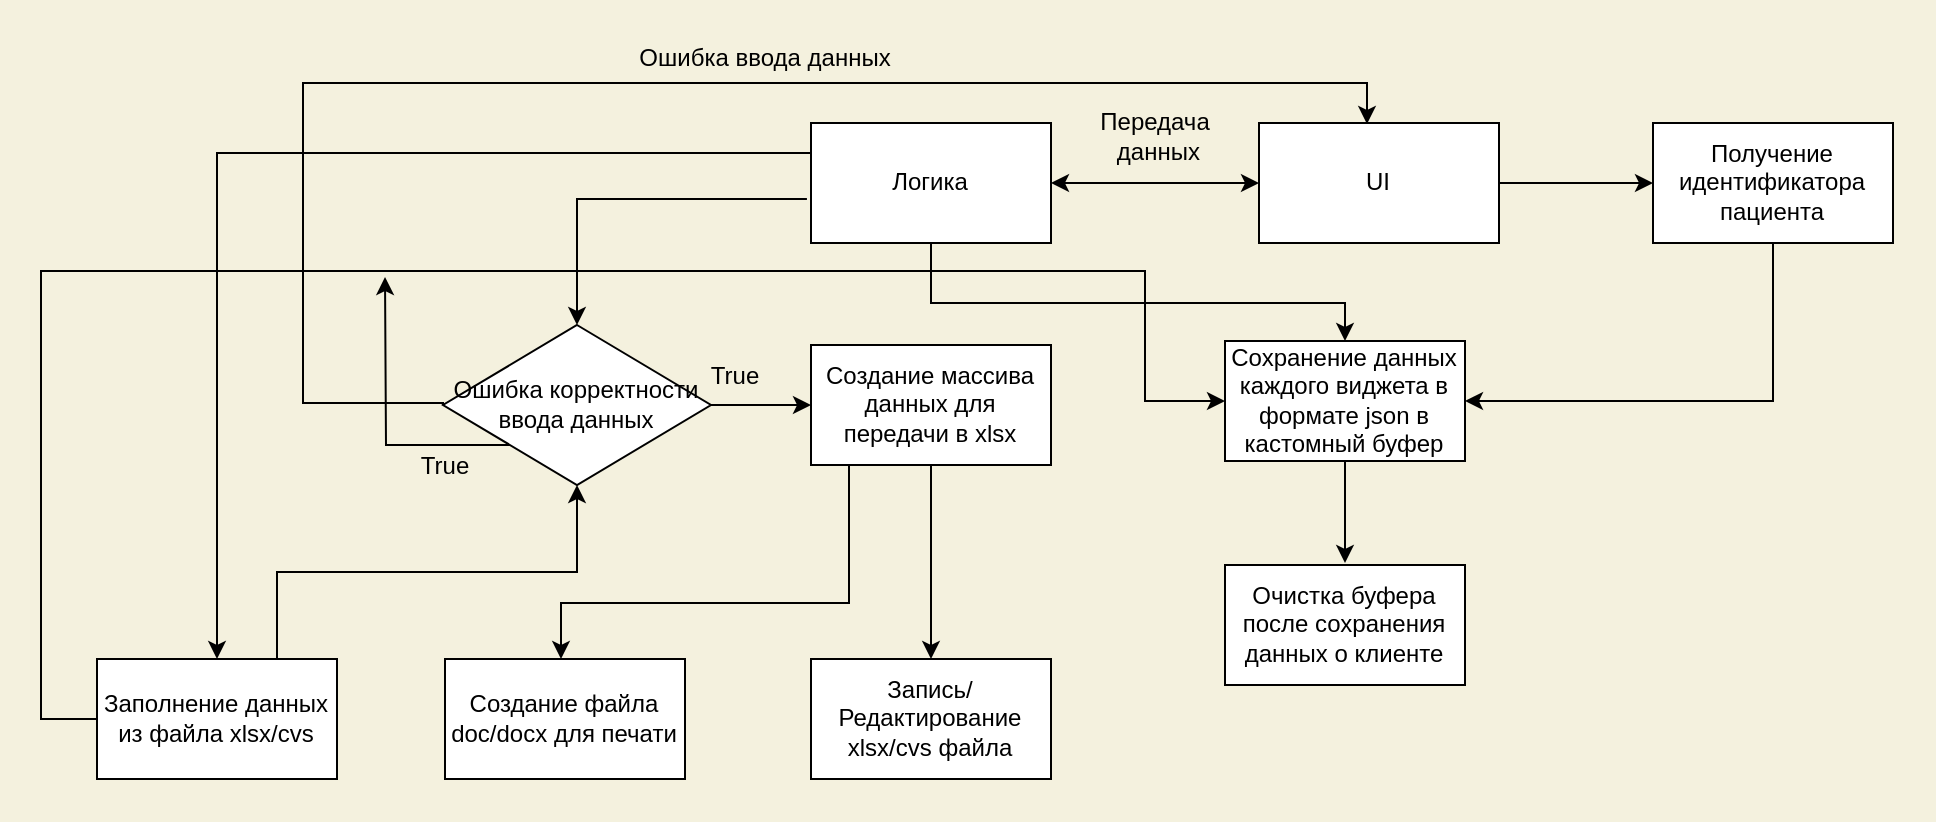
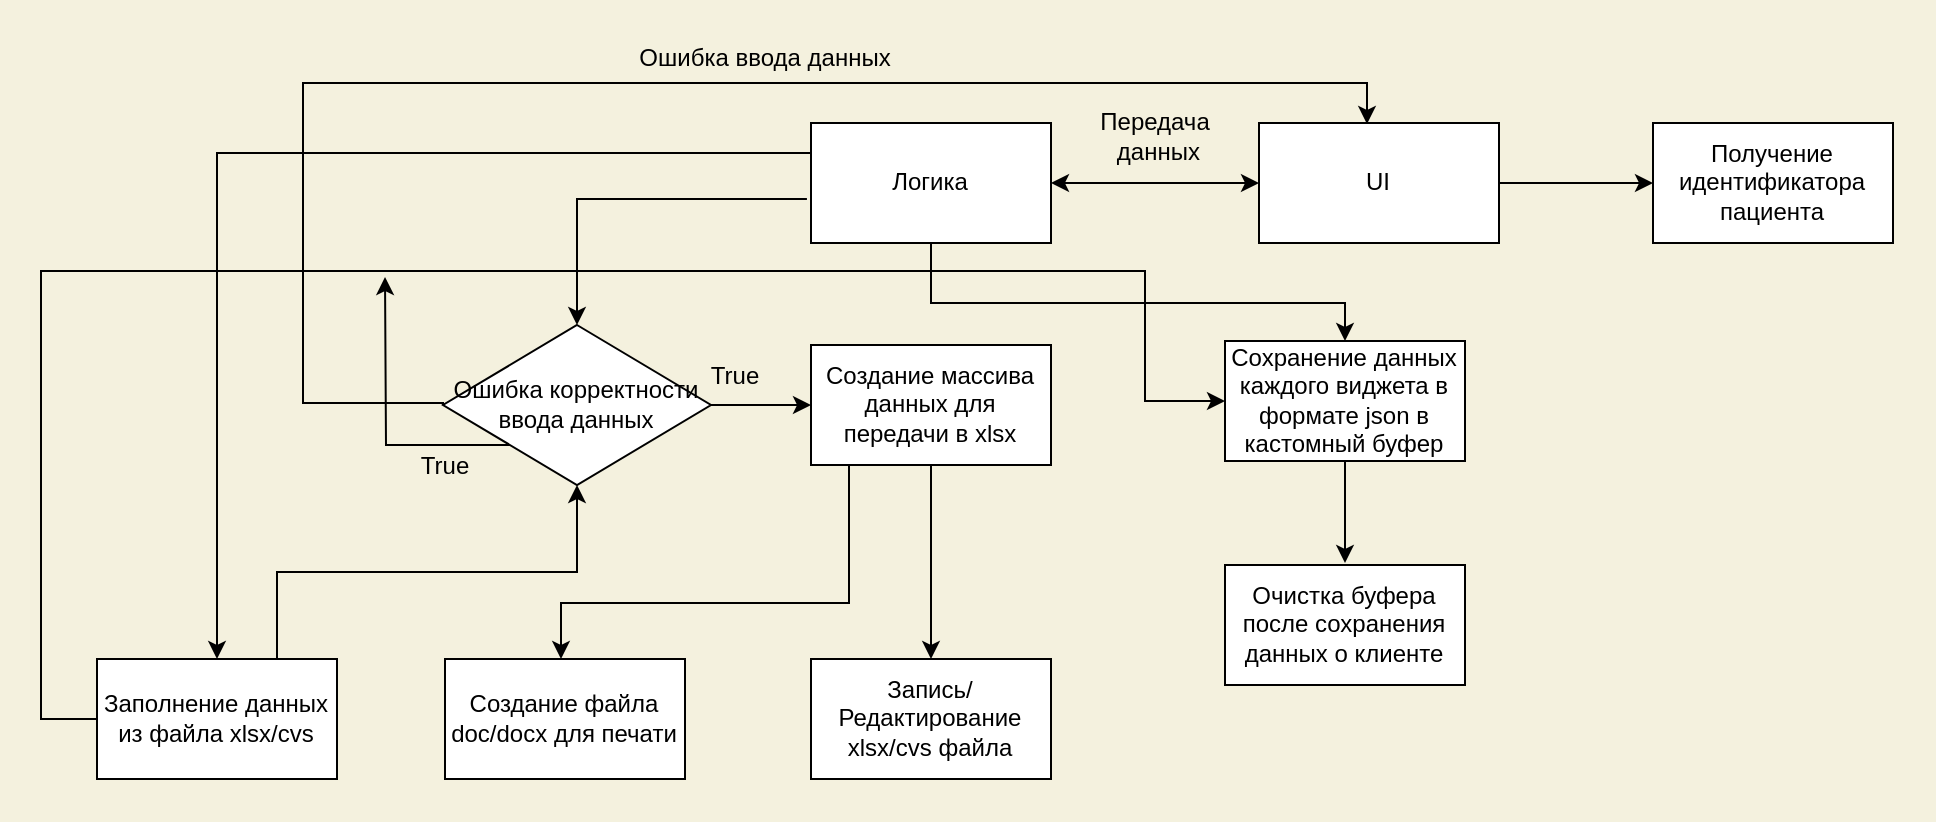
edge "Получение идентификатора пациента" -> "Сохранение данных каждого виджета в формате json в кастомный буфер": removed
